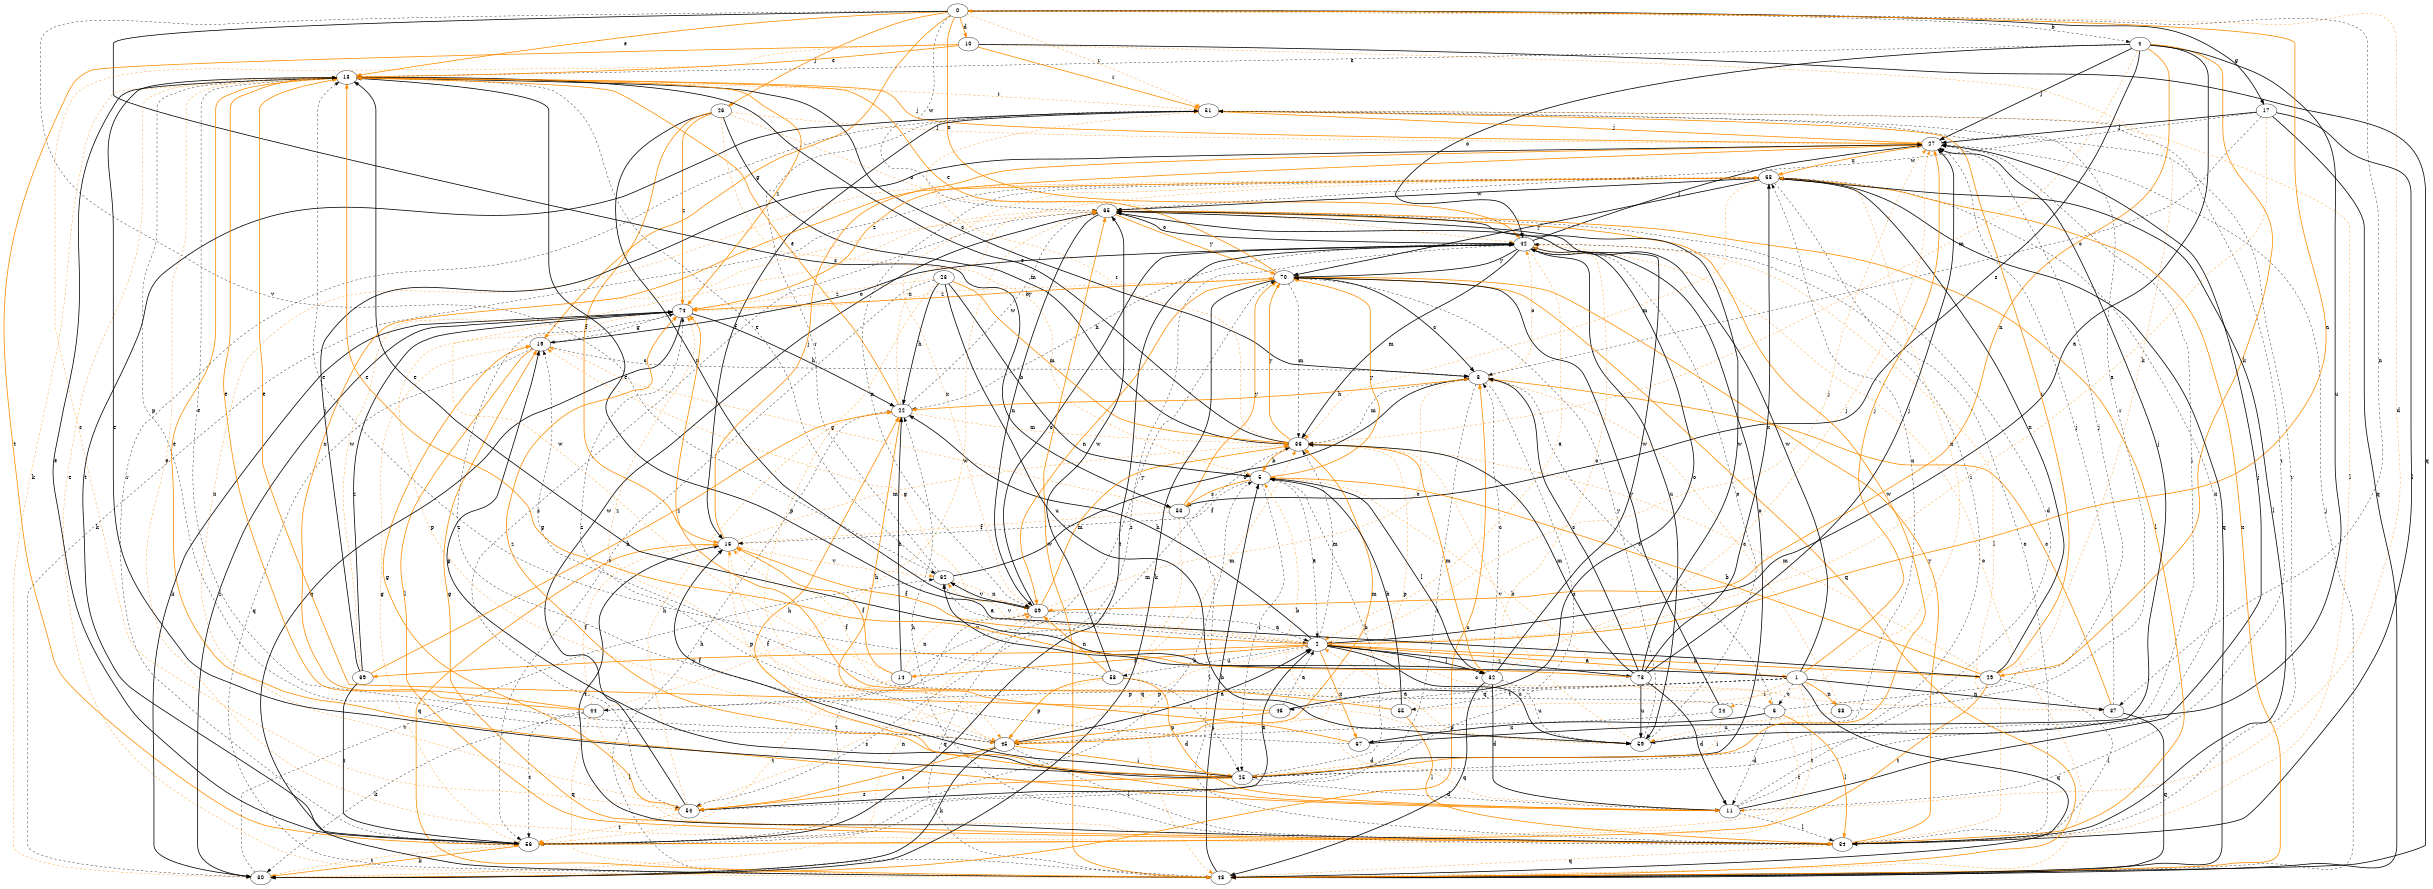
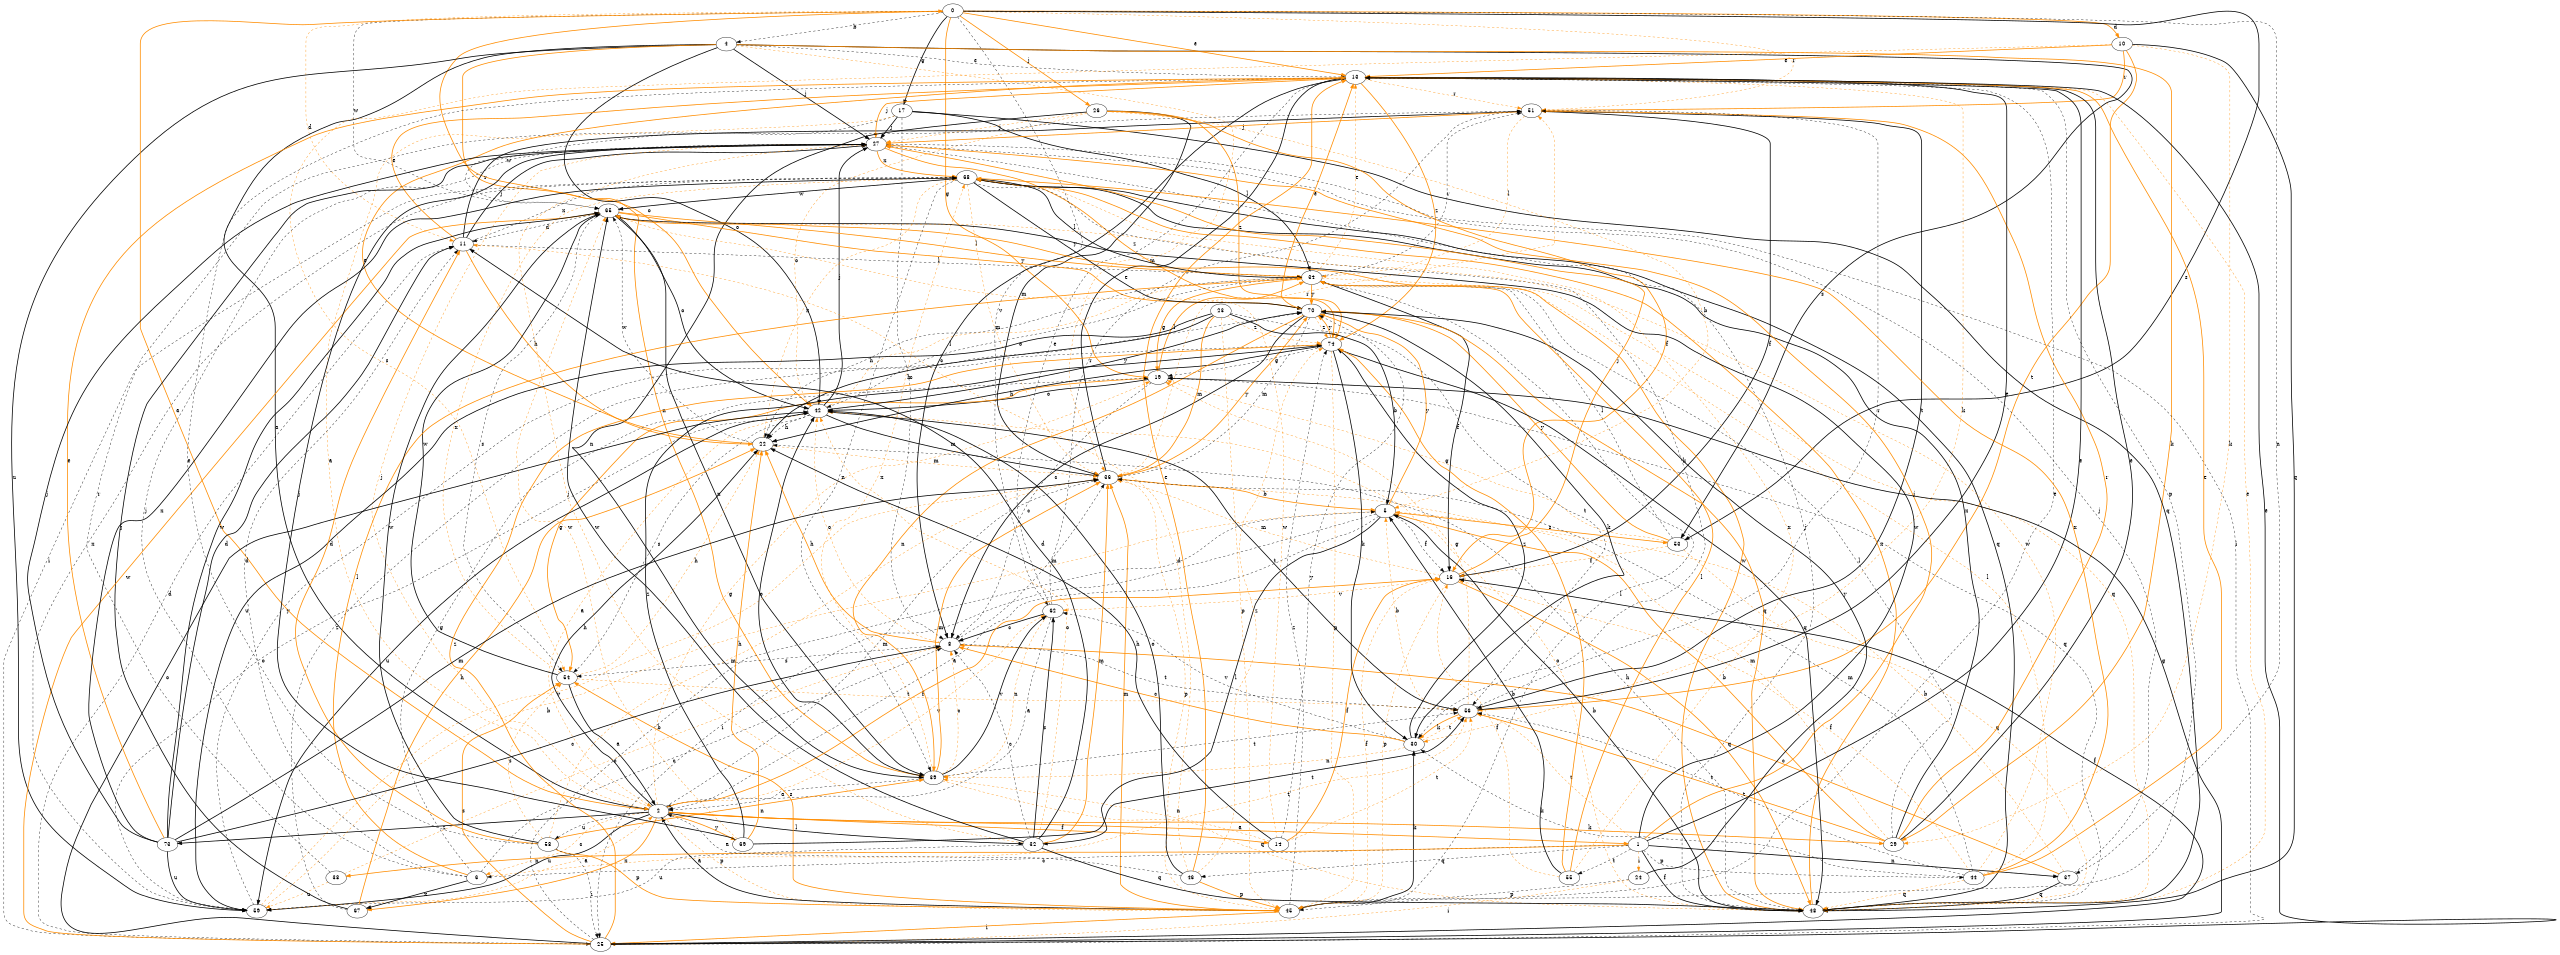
edge "11" -> "51": style dashed -> bold
edge "11" -> "65": reversed
edge "32" -> "62": label "v" -> "s"
edge "54" -> "19": reversed
edge "1" -> "48": label "q" -> "f"
edge "56" -> "5": color black -> darkorange
edge "39" -> "48": color black -> darkorange
